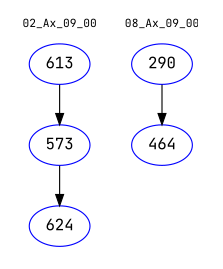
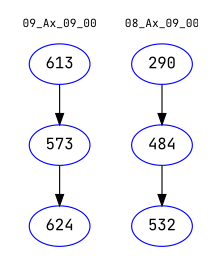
cluster "02_Ax_09_00": label "02_Ax_09_00" -> "09_Ax_09_00"
node "464": label "464" -> "484"
node "532": added
